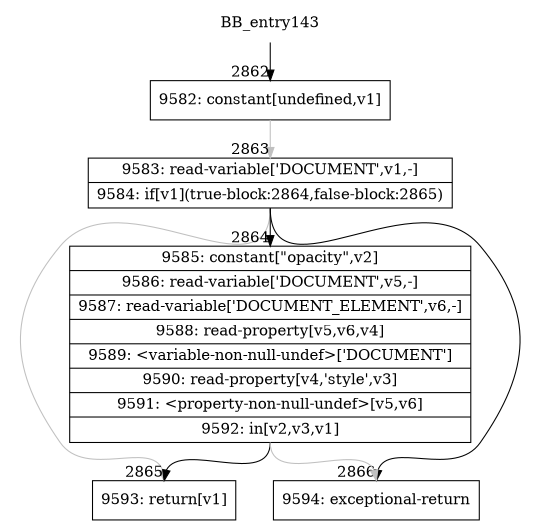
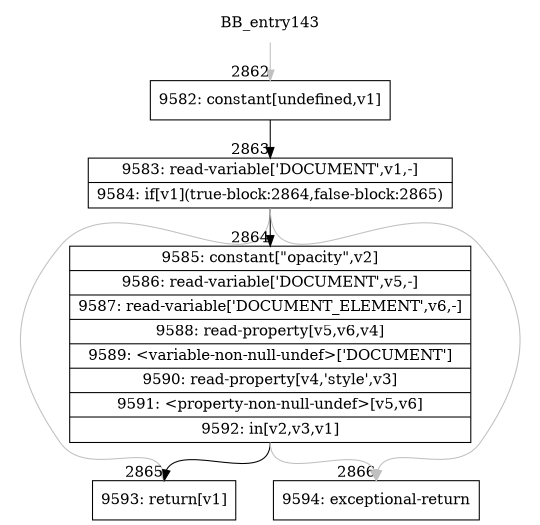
edge "BB_entry143" -> "9582: constant[undefined,v1]": color black -> gray
edge "9582: constant[undefined,v1]" -> "9583: read-variable['DOCUMENT',v1,-]": color gray -> black
edge "9583: read-variable['DOCUMENT',v1,-]" -> "9594: exceptional-return": color black -> gray
